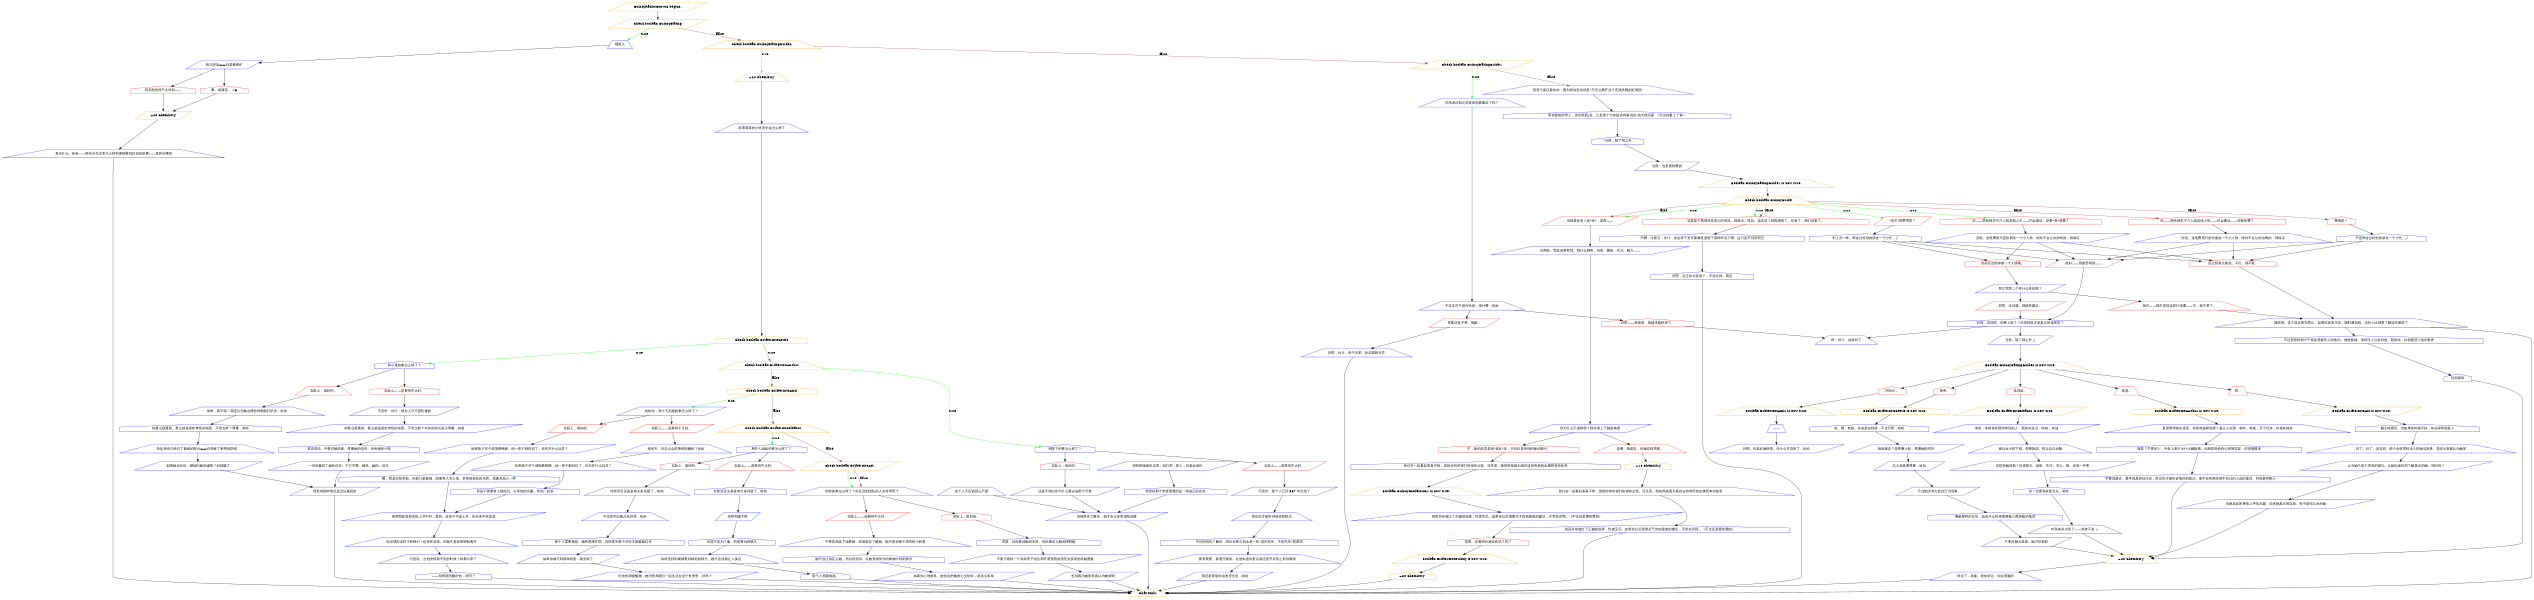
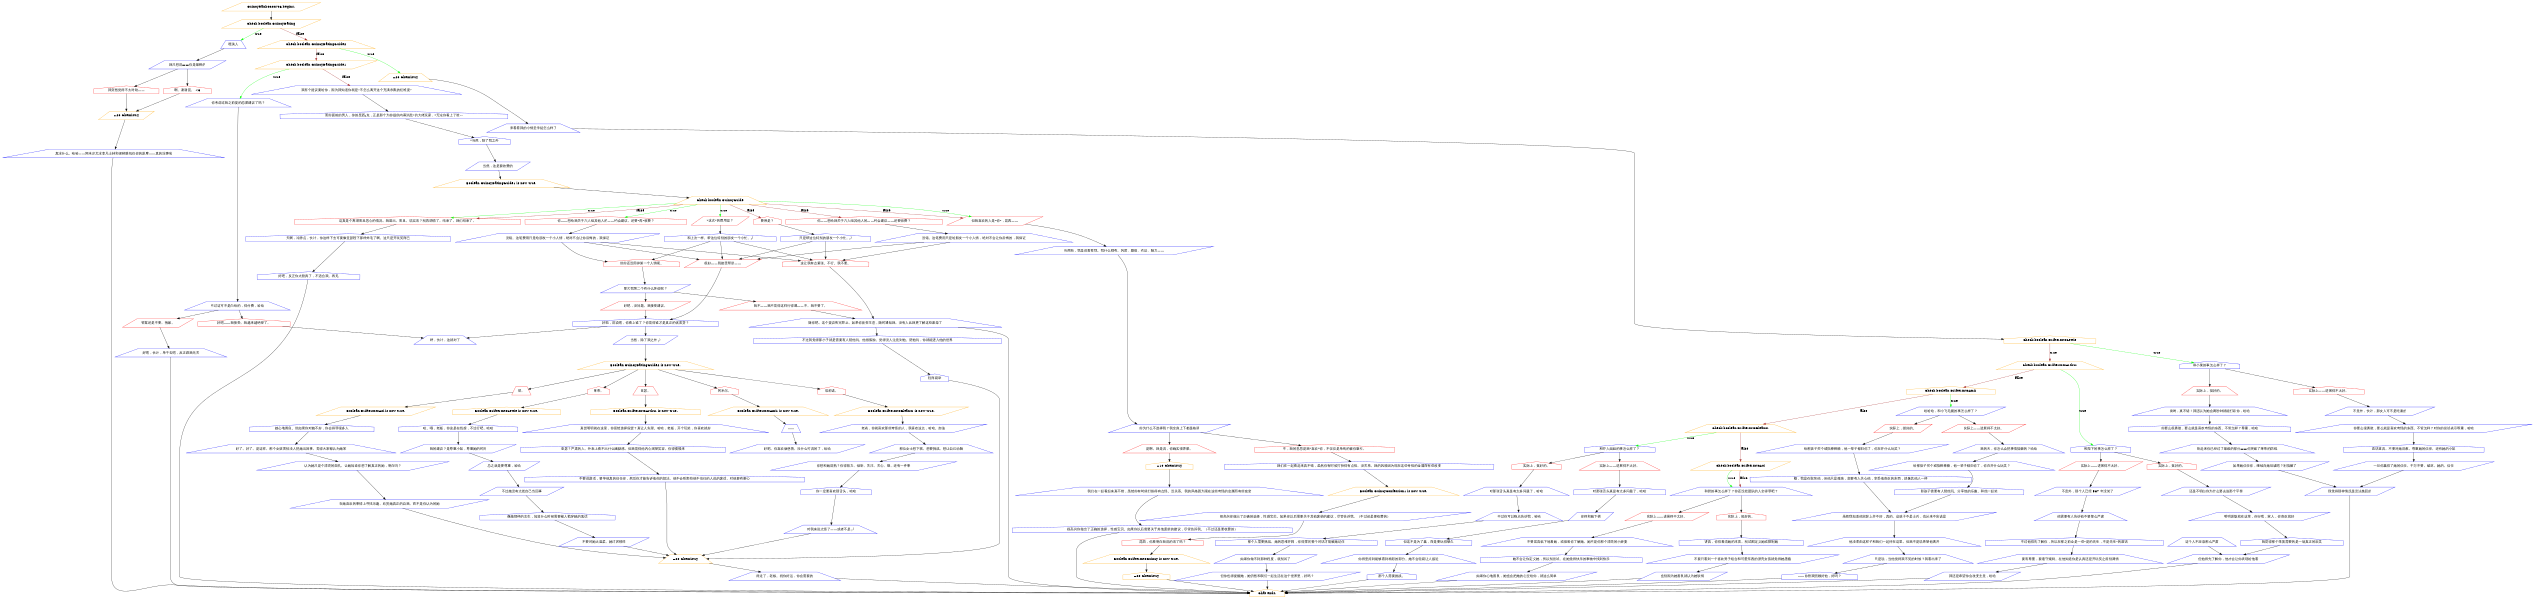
edge "还是不明白你为什么要去追那个平替" -> "但他得先了解你，他才会让你表现给他看": now "还是不明白你为什么要去追那个平替" -> "明明原版就在这里，但行吧，家人，你喜欢就好"
node "然后你才能告诉他你的想法": label "然后你才能告诉他你的想法" -> "他需要有人告诉他不要那么严肃"
